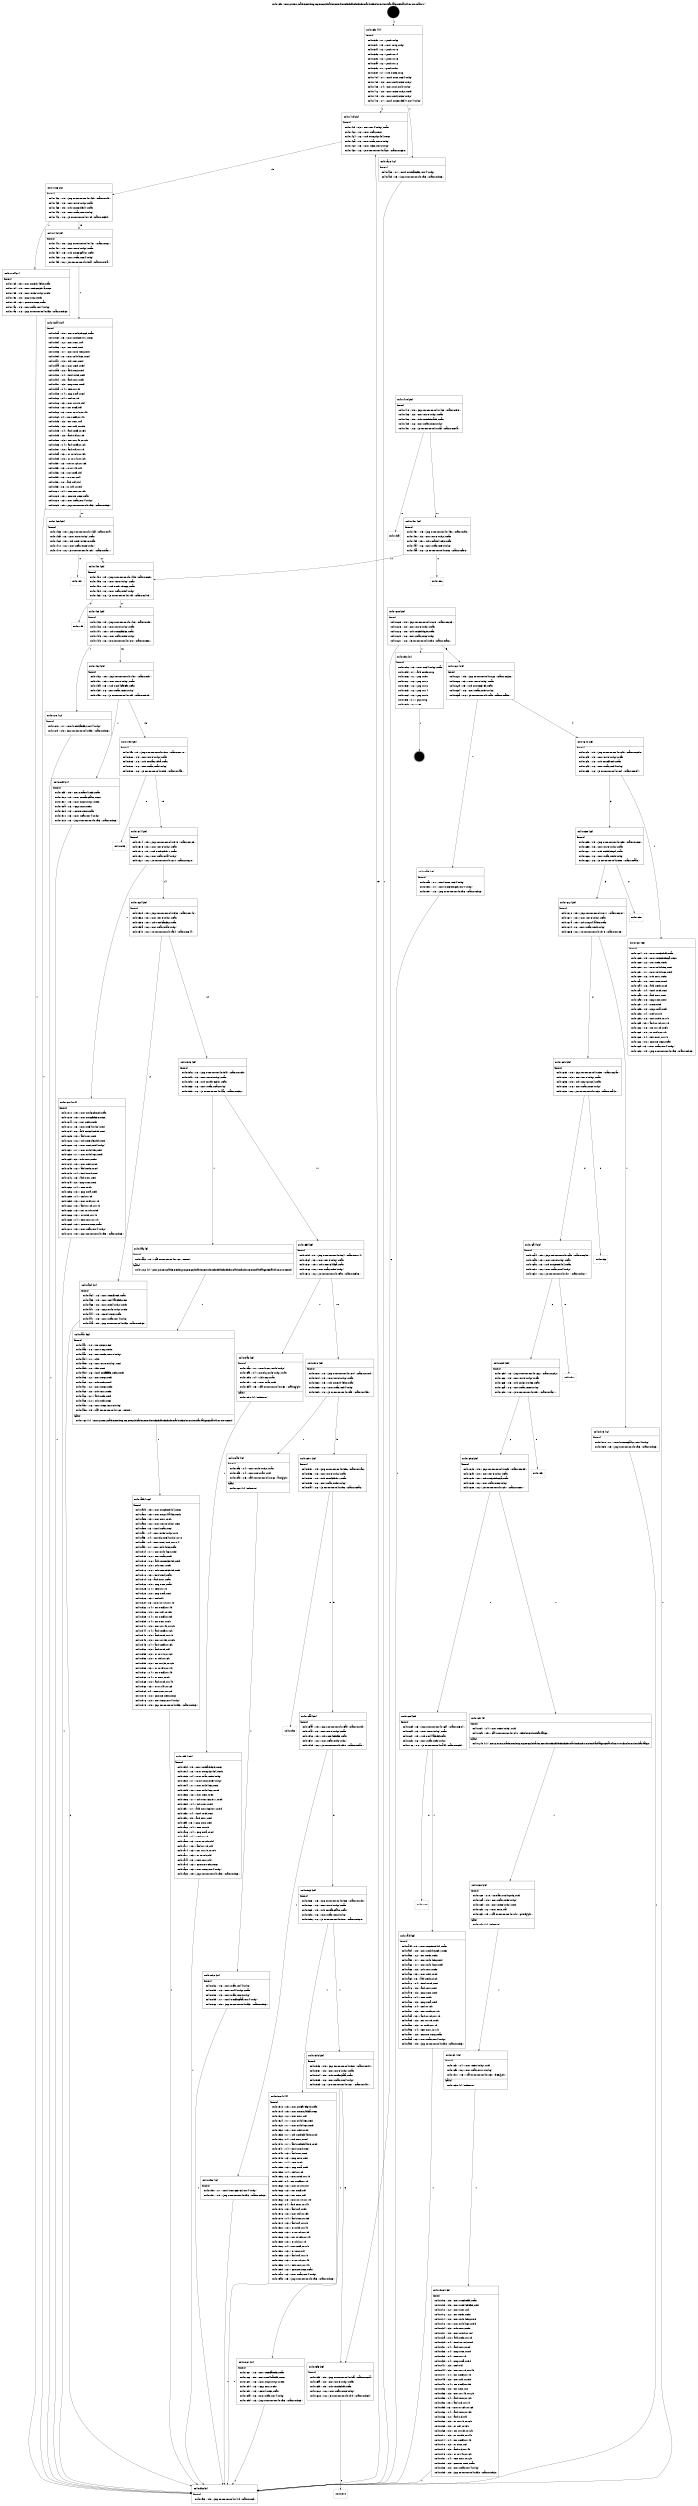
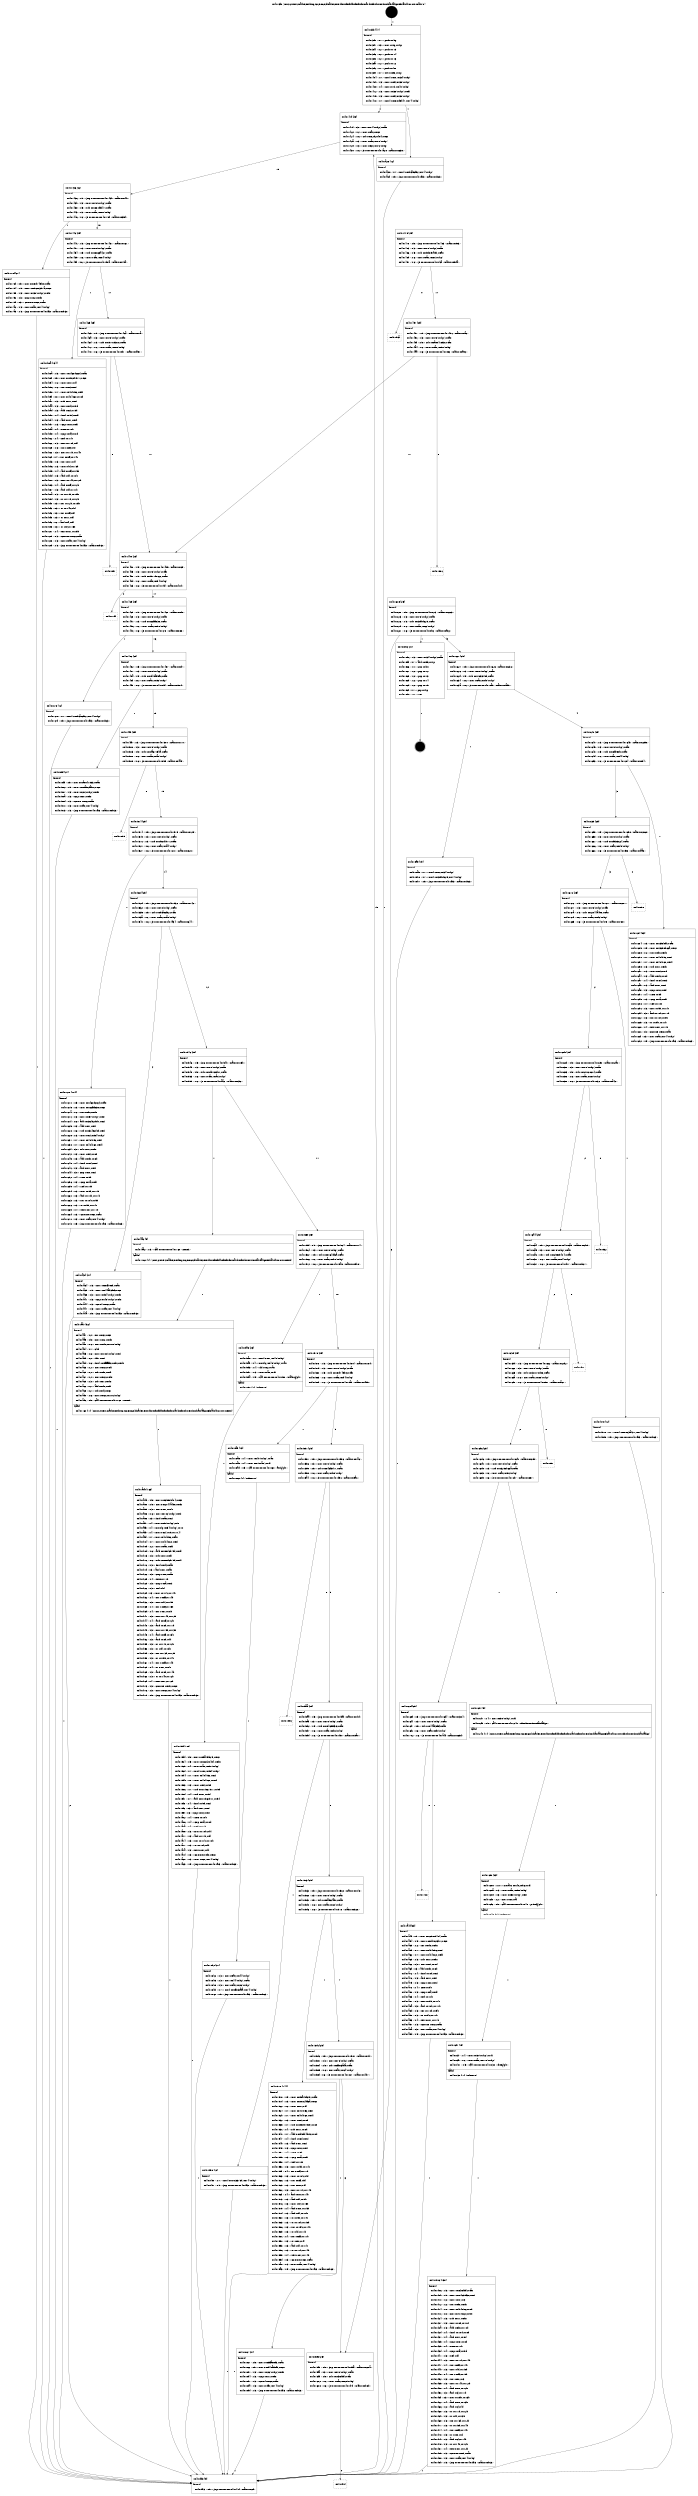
edge "0x401b8a [134]" -> "0x401465 [25]": now "0x40144c [25]" -> "0x401465 [25]"
